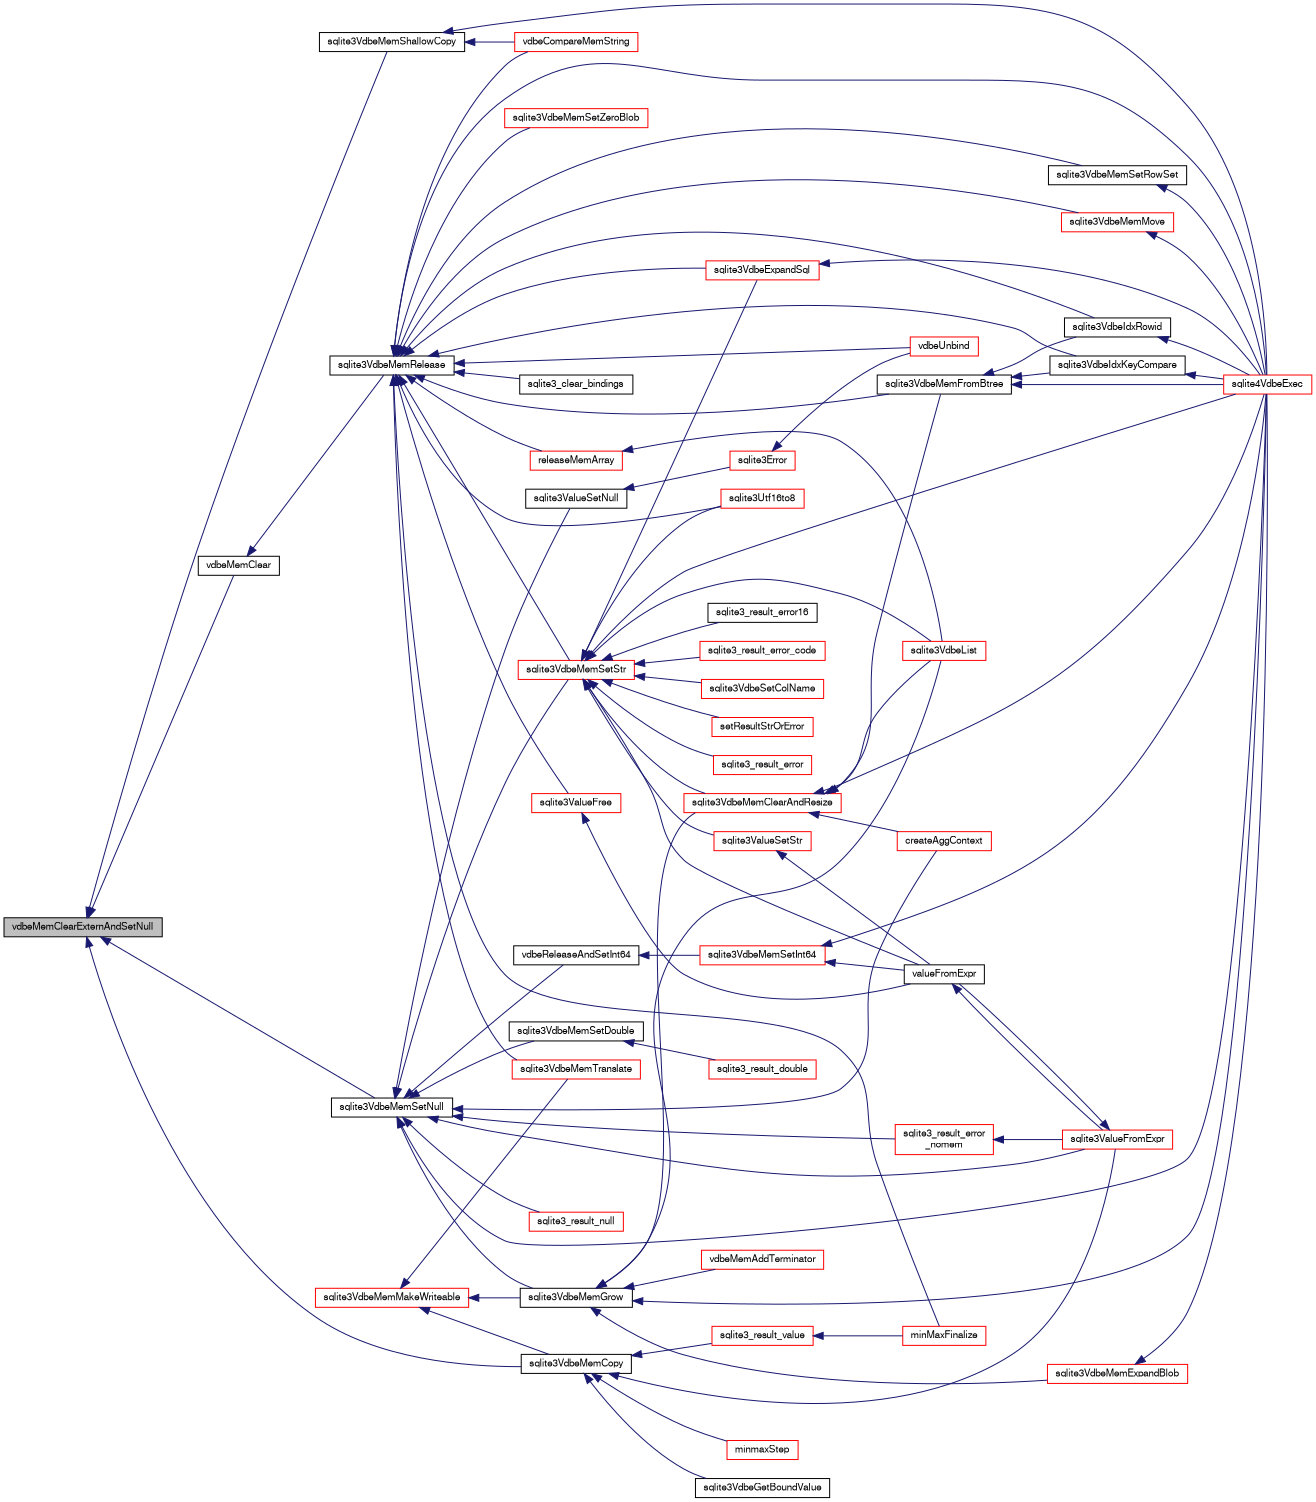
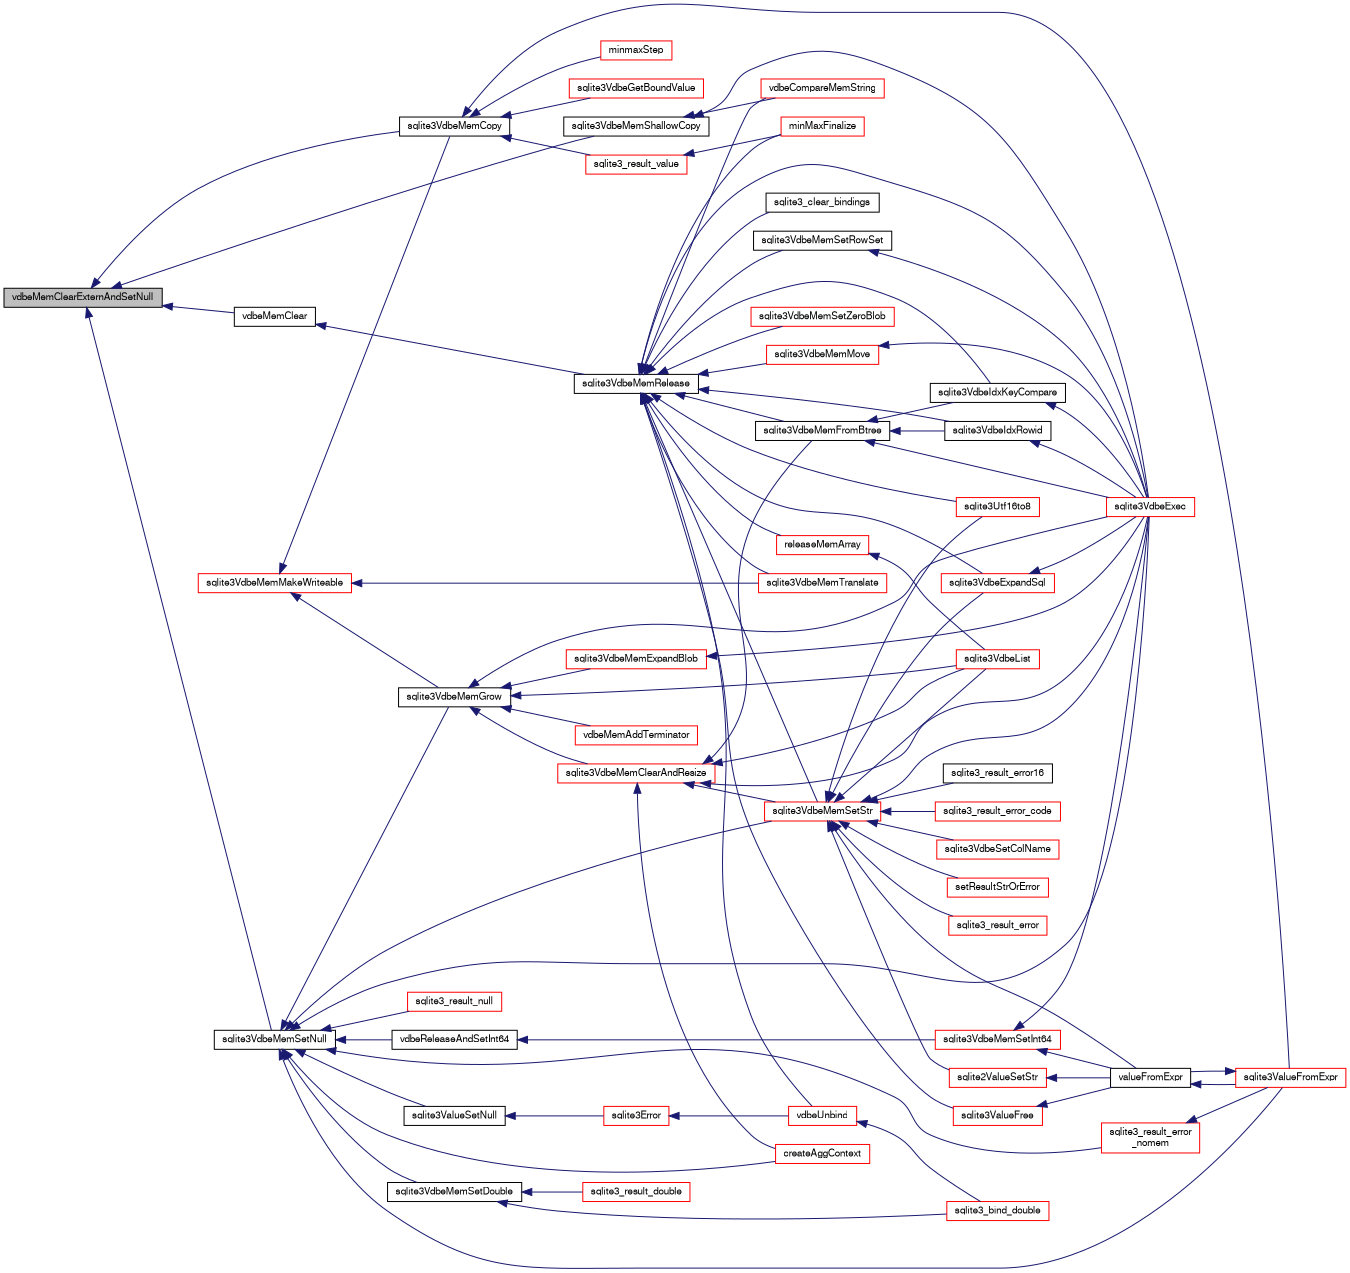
node "sqlite4VdbeExec": label "sqlite4VdbeExec" -> "sqlite3VdbeExec"
edge "sqlite3VdbeMemClearAndResize" -> "sqlite3VdbeMemSetStr": reversed
node "sqlite3ValueSetStr": label "sqlite3ValueSetStr" -> "sqlite2ValueSetStr"
node "sqlite3_bind_double": added
node "sqlite3VdbeGetBoundValue": color black -> red
